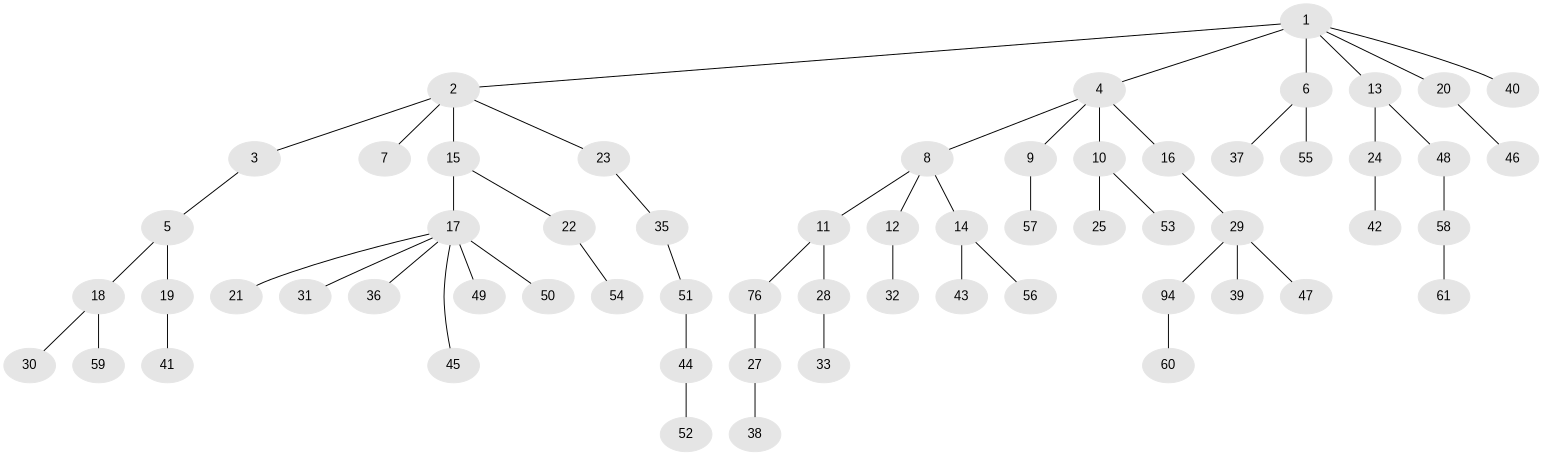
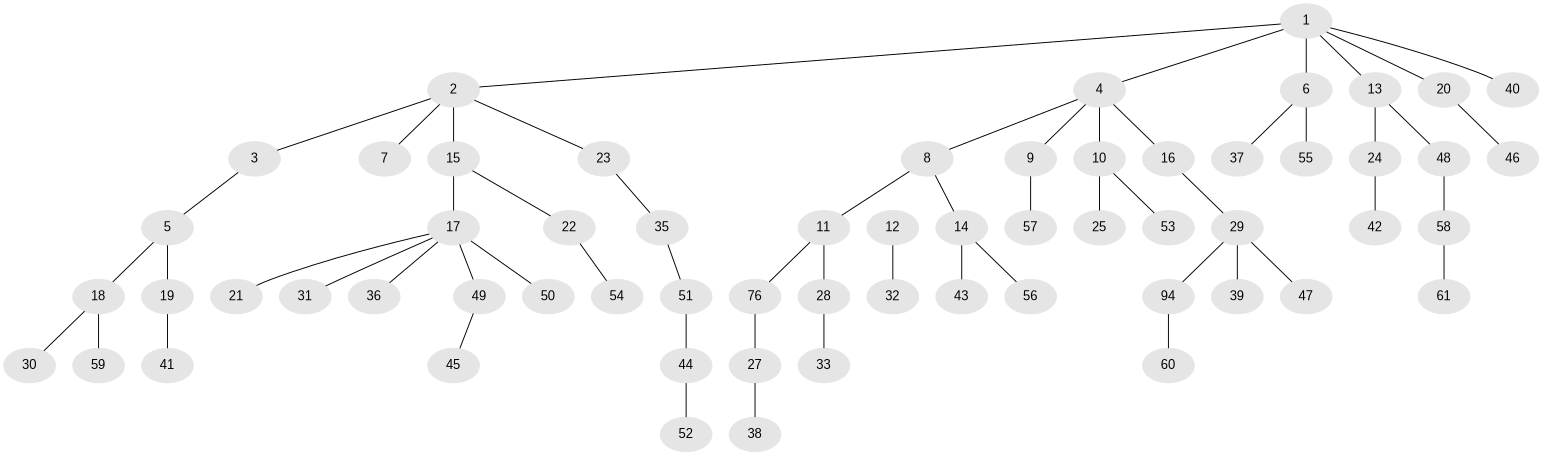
edge "8" -- "12": removed
edge "17" -- "45": now "49" -- "45"
